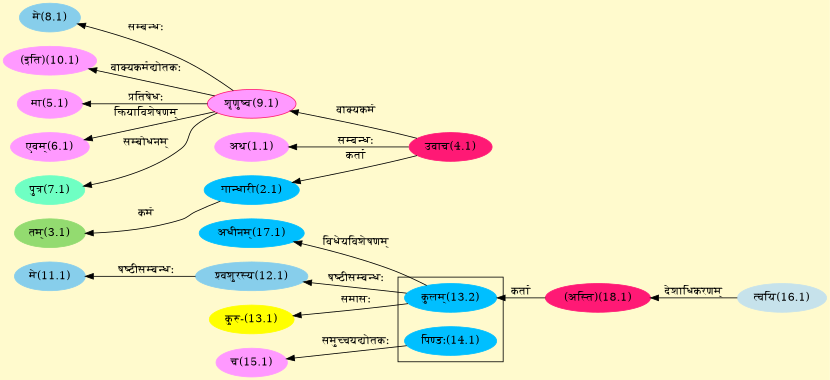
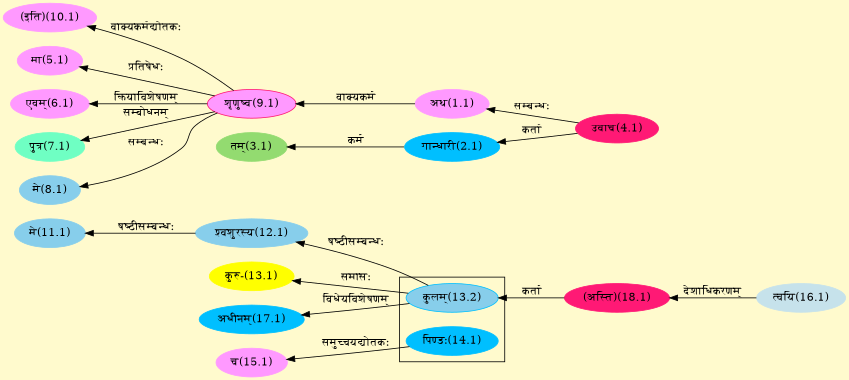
edge "उवाच(4.1)" -> "शृणुष्व(9.1)": now "अथ(1.1)" -> "शृणुष्व(9.1)"
node "कुलम्(13.2)": fillcolor #00bfff -> #87ceeb
